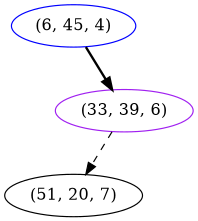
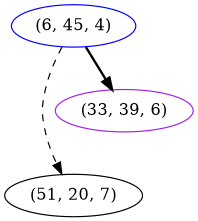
edge "(33, 39, 6)" -> "(51, 20, 7)": now "(6, 45, 4)" -> "(51, 20, 7)"
